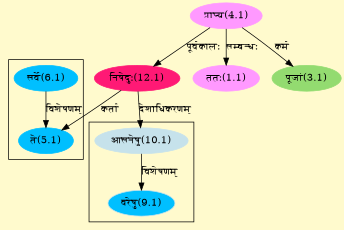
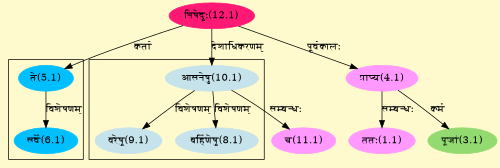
edge "प्राप्य(4.1)" -> "निषेदुः(12.1)": reversed
edge "सर्वे(6.1)" -> "ते(5.1)": reversed
node "बर्हिणेषु(8.1)": added
node "च(11.1)": added
node "वरेषु(9.1)": fillcolor #00bfff -> #c6e2eb
